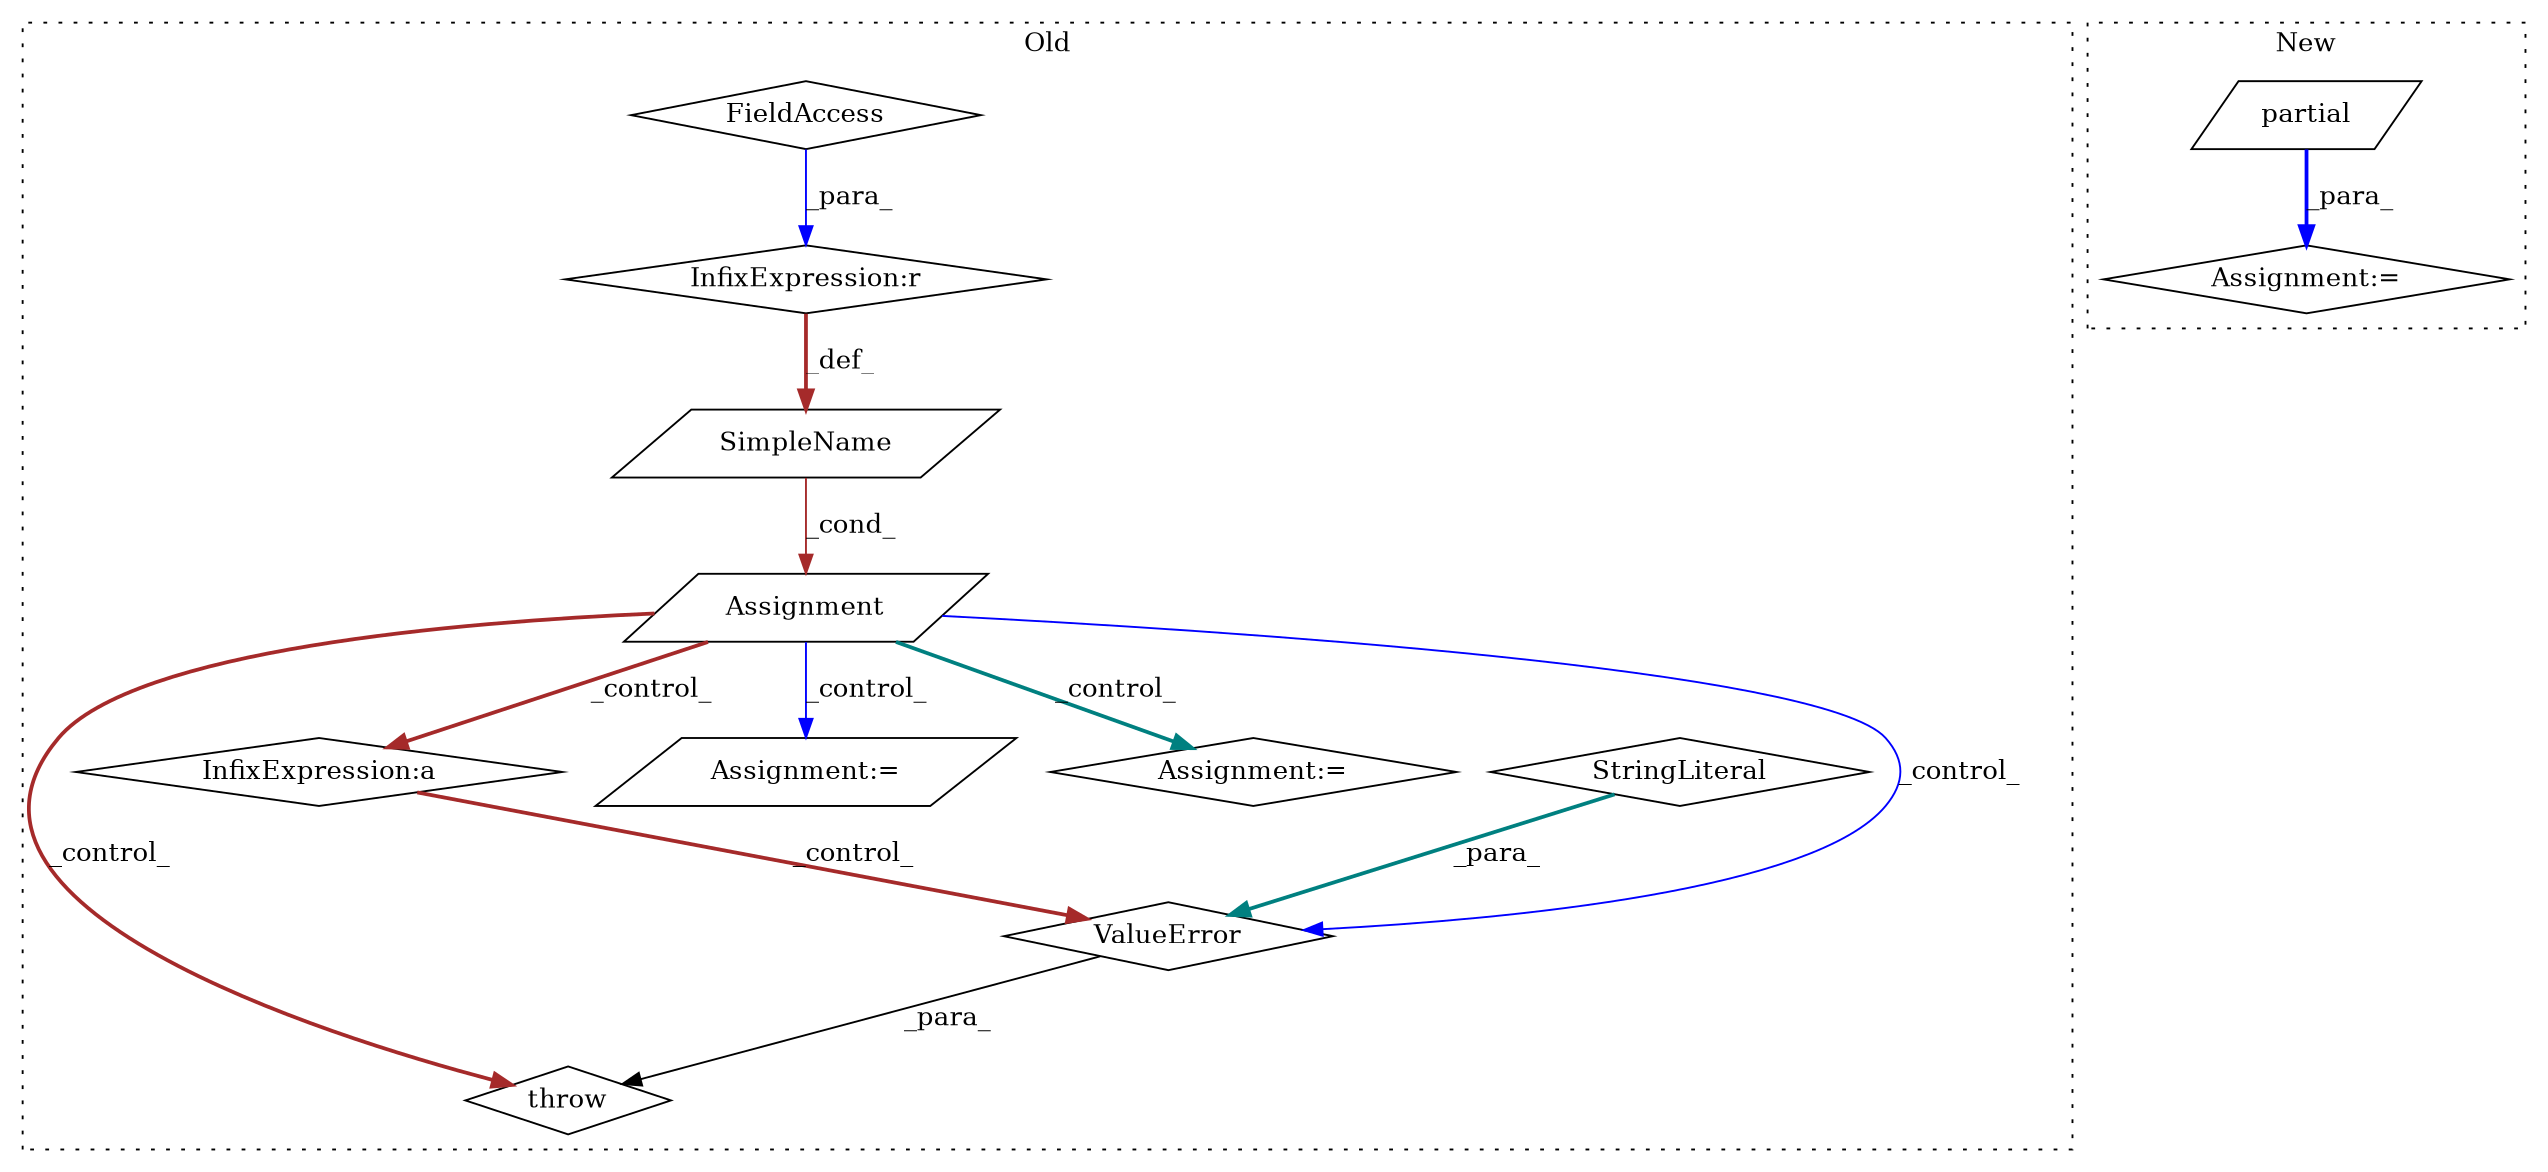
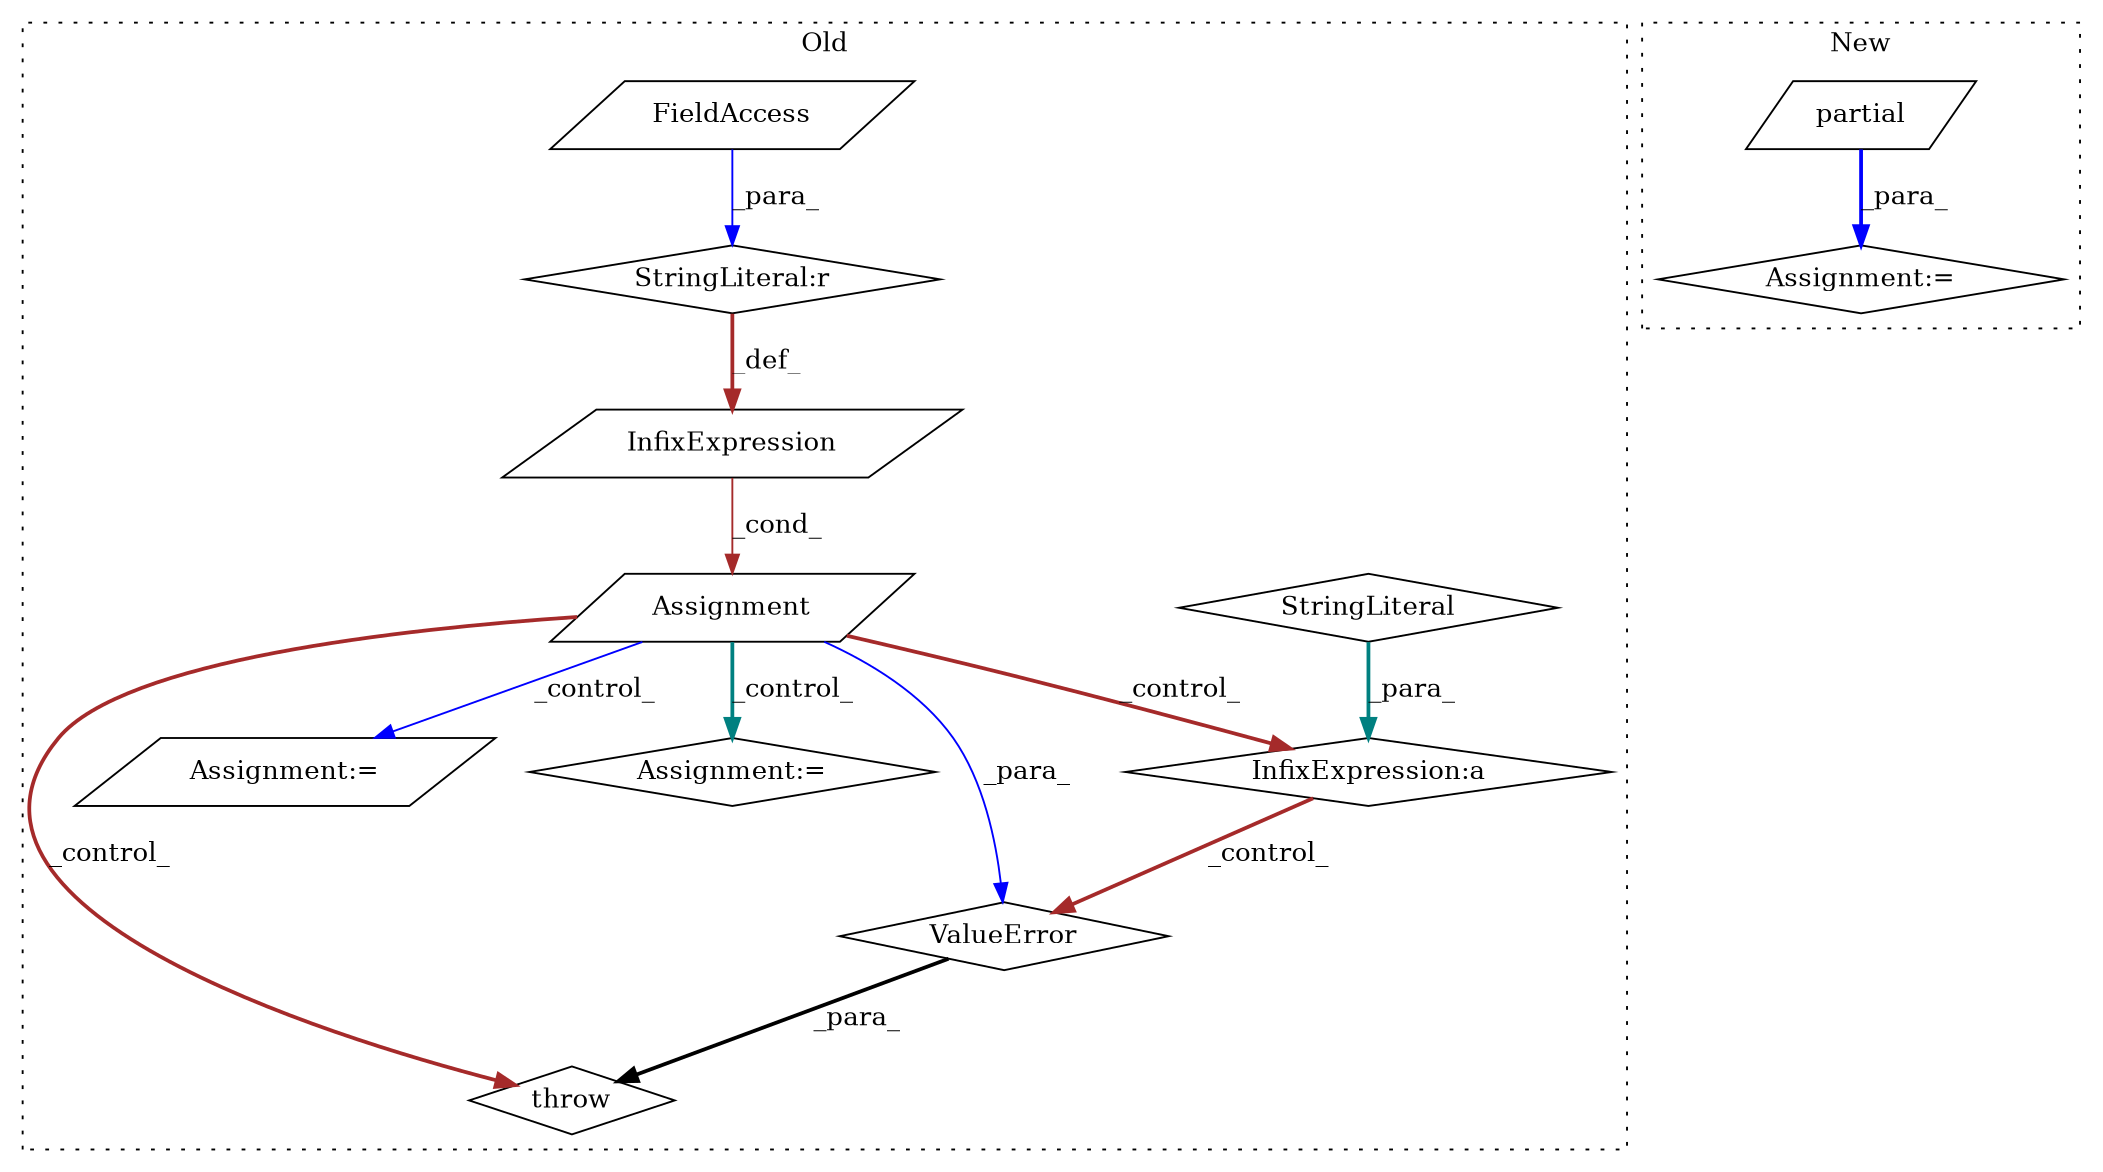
node "FieldAccess": shape diamond -> parallelogram
node "InfixExpression:r": label "InfixExpression:r" -> "StringLiteral:r"
node "SimpleName": label "SimpleName" -> "InfixExpression"
edge "Assignment" -> "ValueError": label "_control_" -> "_para_"
edge "StringLiteral" -> "ValueError": now "StringLiteral" -> "InfixExpression:a"
edge "ValueError" -> "throw": style solid -> bold
